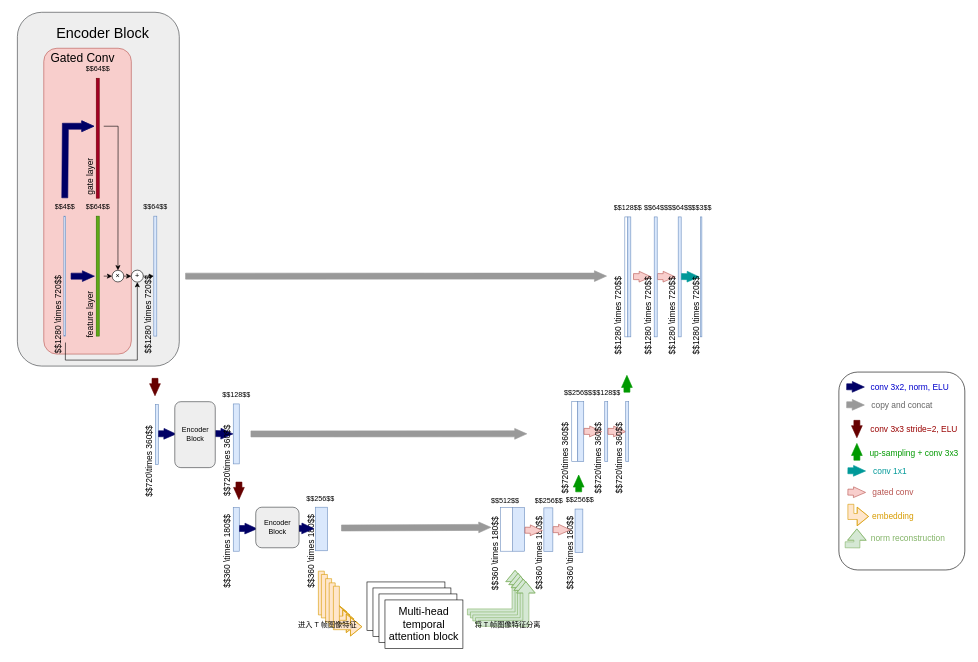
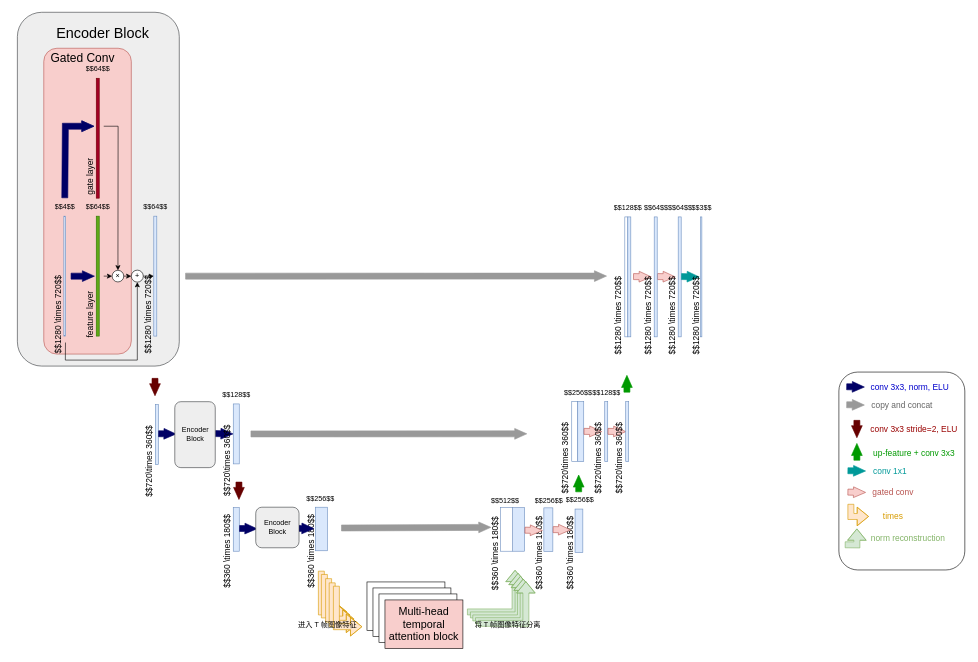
node "conv 3x2, norm, ELU": label "conv 3x2, norm, ELU" -> "conv 3x3, norm, ELU"
node "up-sampling + conv 3x3": label "up-sampling + conv 3x3" -> "up-feature + conv 3x3"
node "embedding": label "embedding" -> "times"
node "Multi-head temporal attention block": fillcolor #ffffff -> #f8cecc
